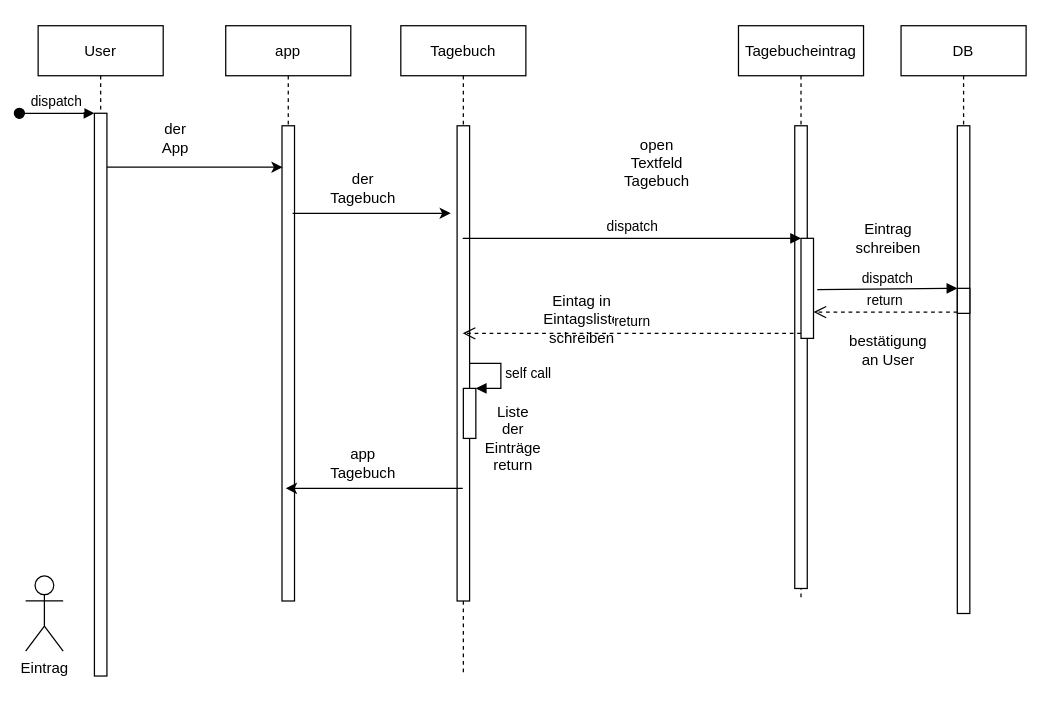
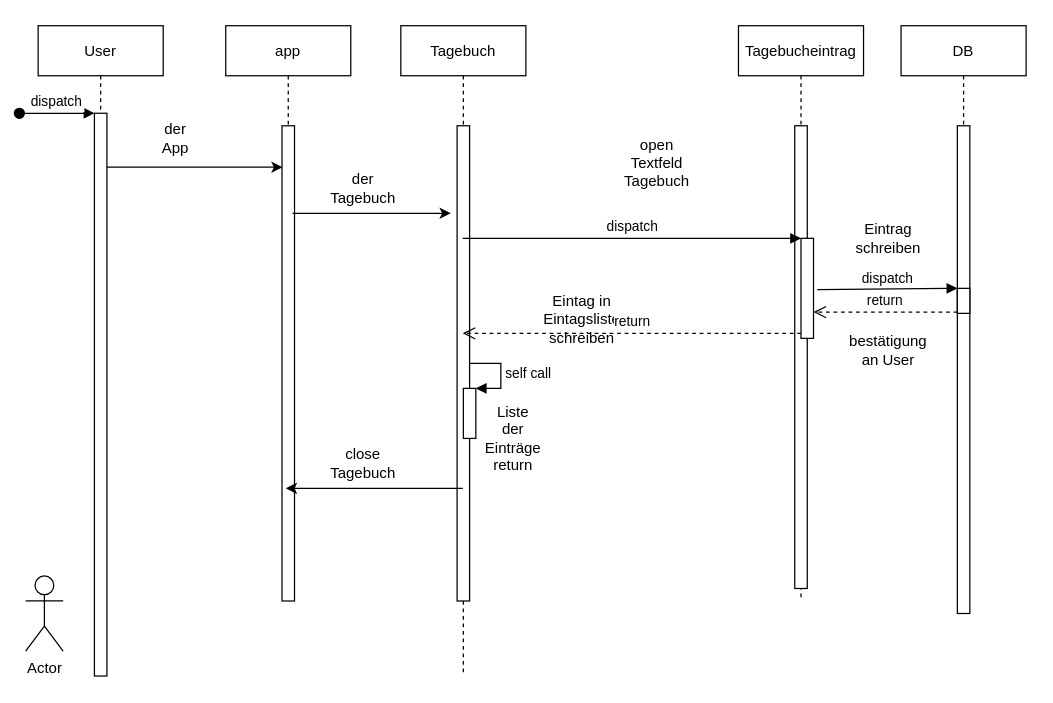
node "app Tagebuch": label "app Tagebuch" -> "close Tagebuch"
node "Eintrag": label "Eintrag" -> "Actor"
